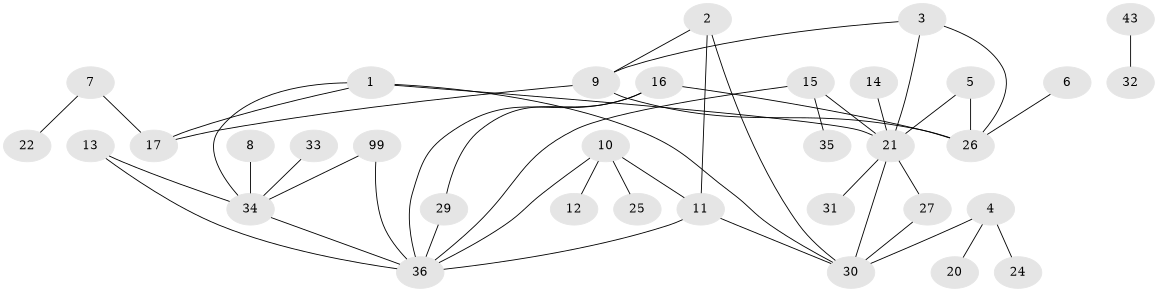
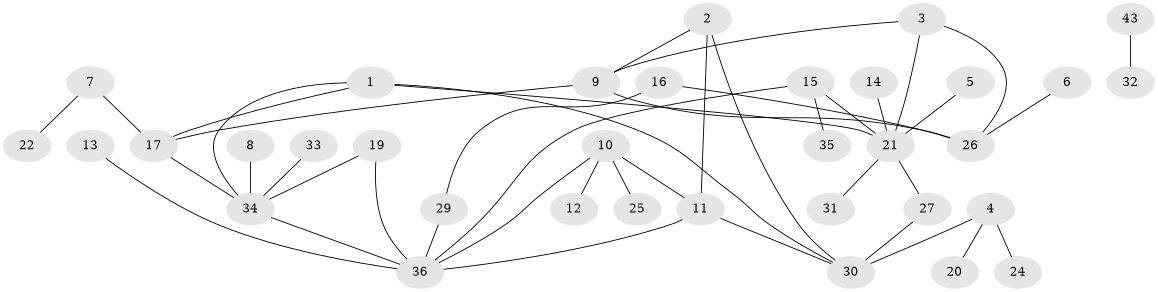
edge "5" -- "26": removed
edge "16" -- "36": removed
node "99": label "99" -> "19"
edge "13" -- "34": now "17" -- "34"
edge "21" -- "30": removed
